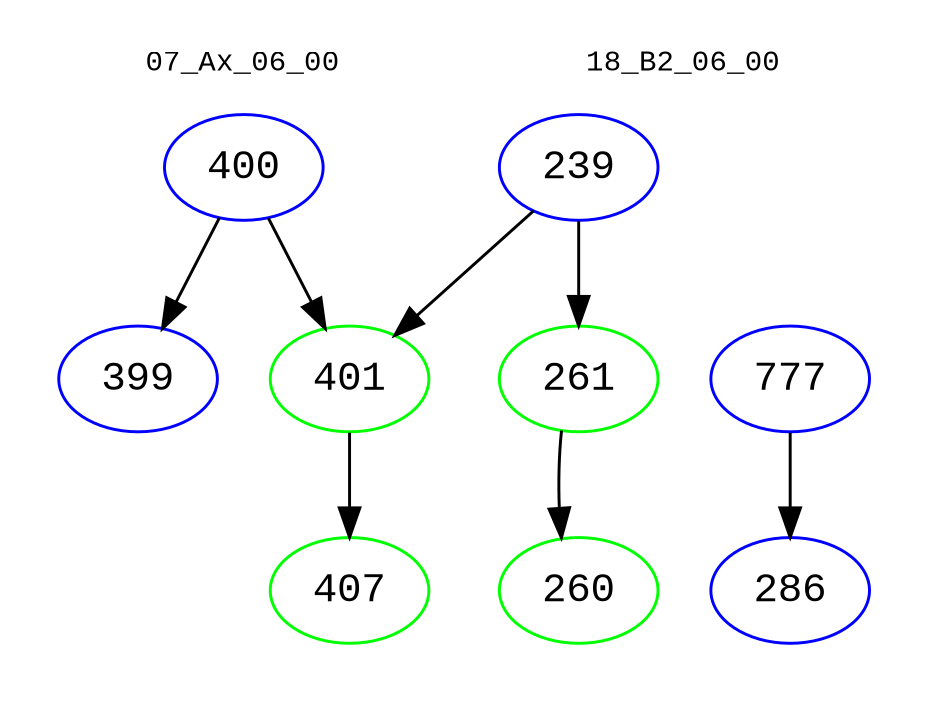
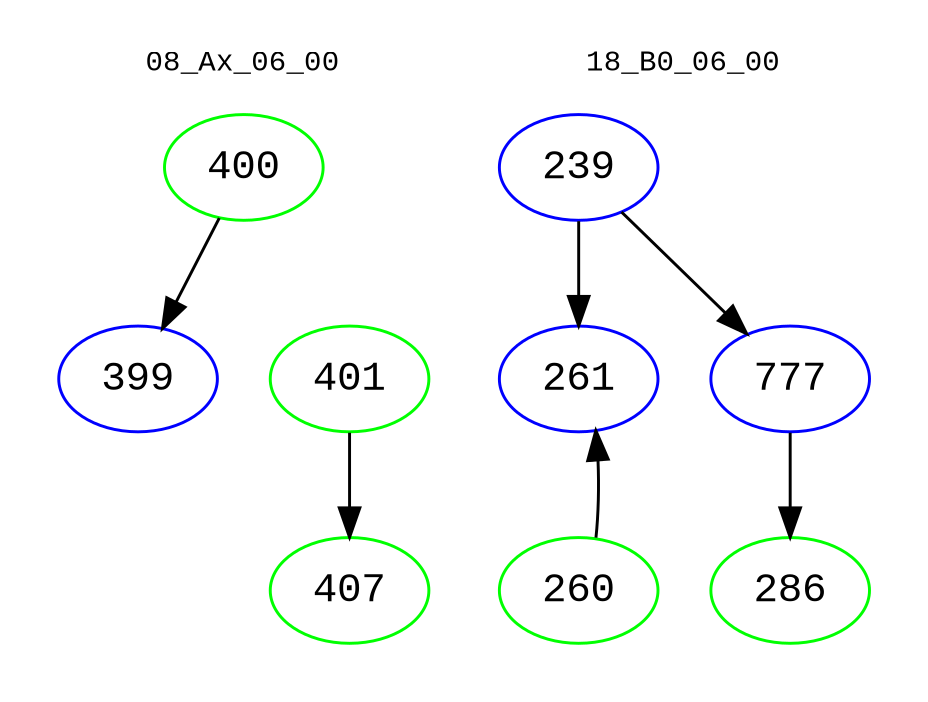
cluster "07_Ax_06_00": label "07_Ax_06_00" -> "08_Ax_06_00"
cluster "18_B2_06_00": label "18_B2_06_00" -> "18_B0_06_00"
node "400": color blue -> green
edge "239" -> "401": now "239" -> "777"
edge "400" -> "401": removed
node "261": color green -> blue
edge "261" -> "260": reversed
node "286": color blue -> green
